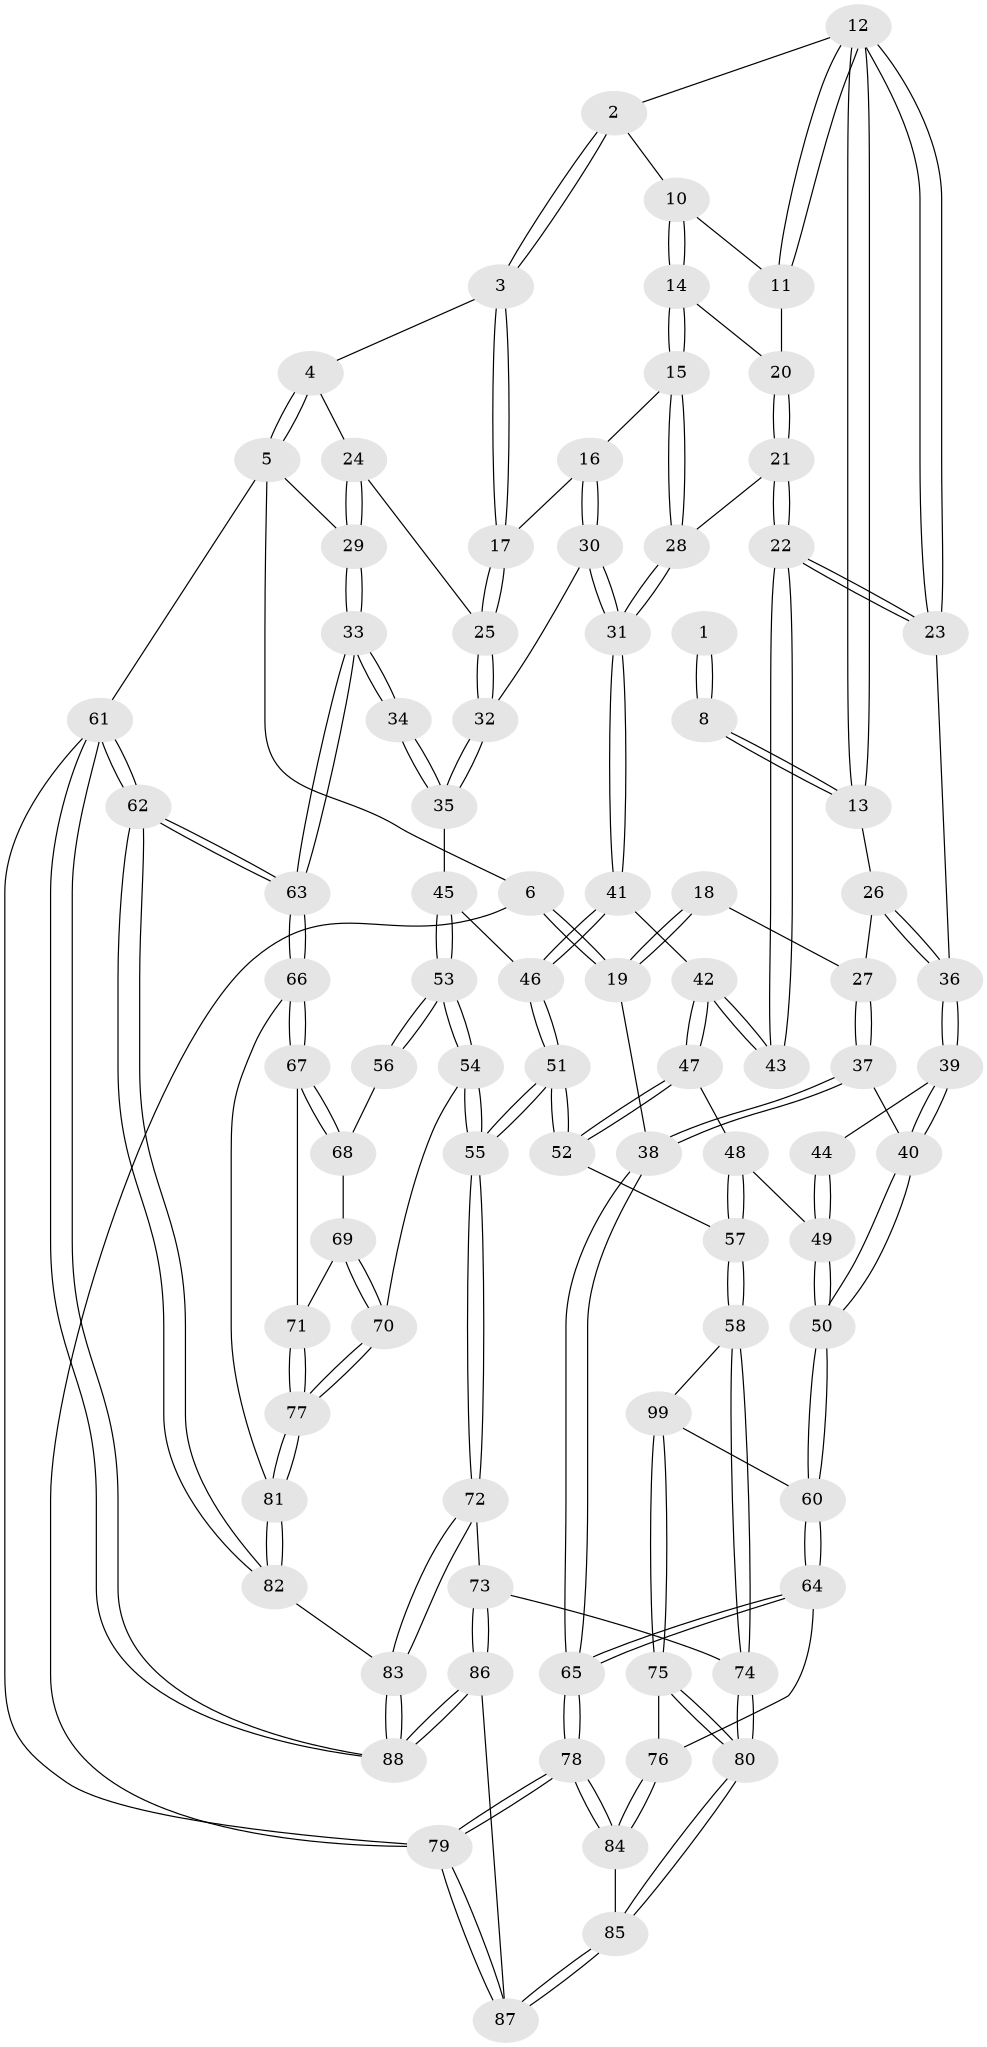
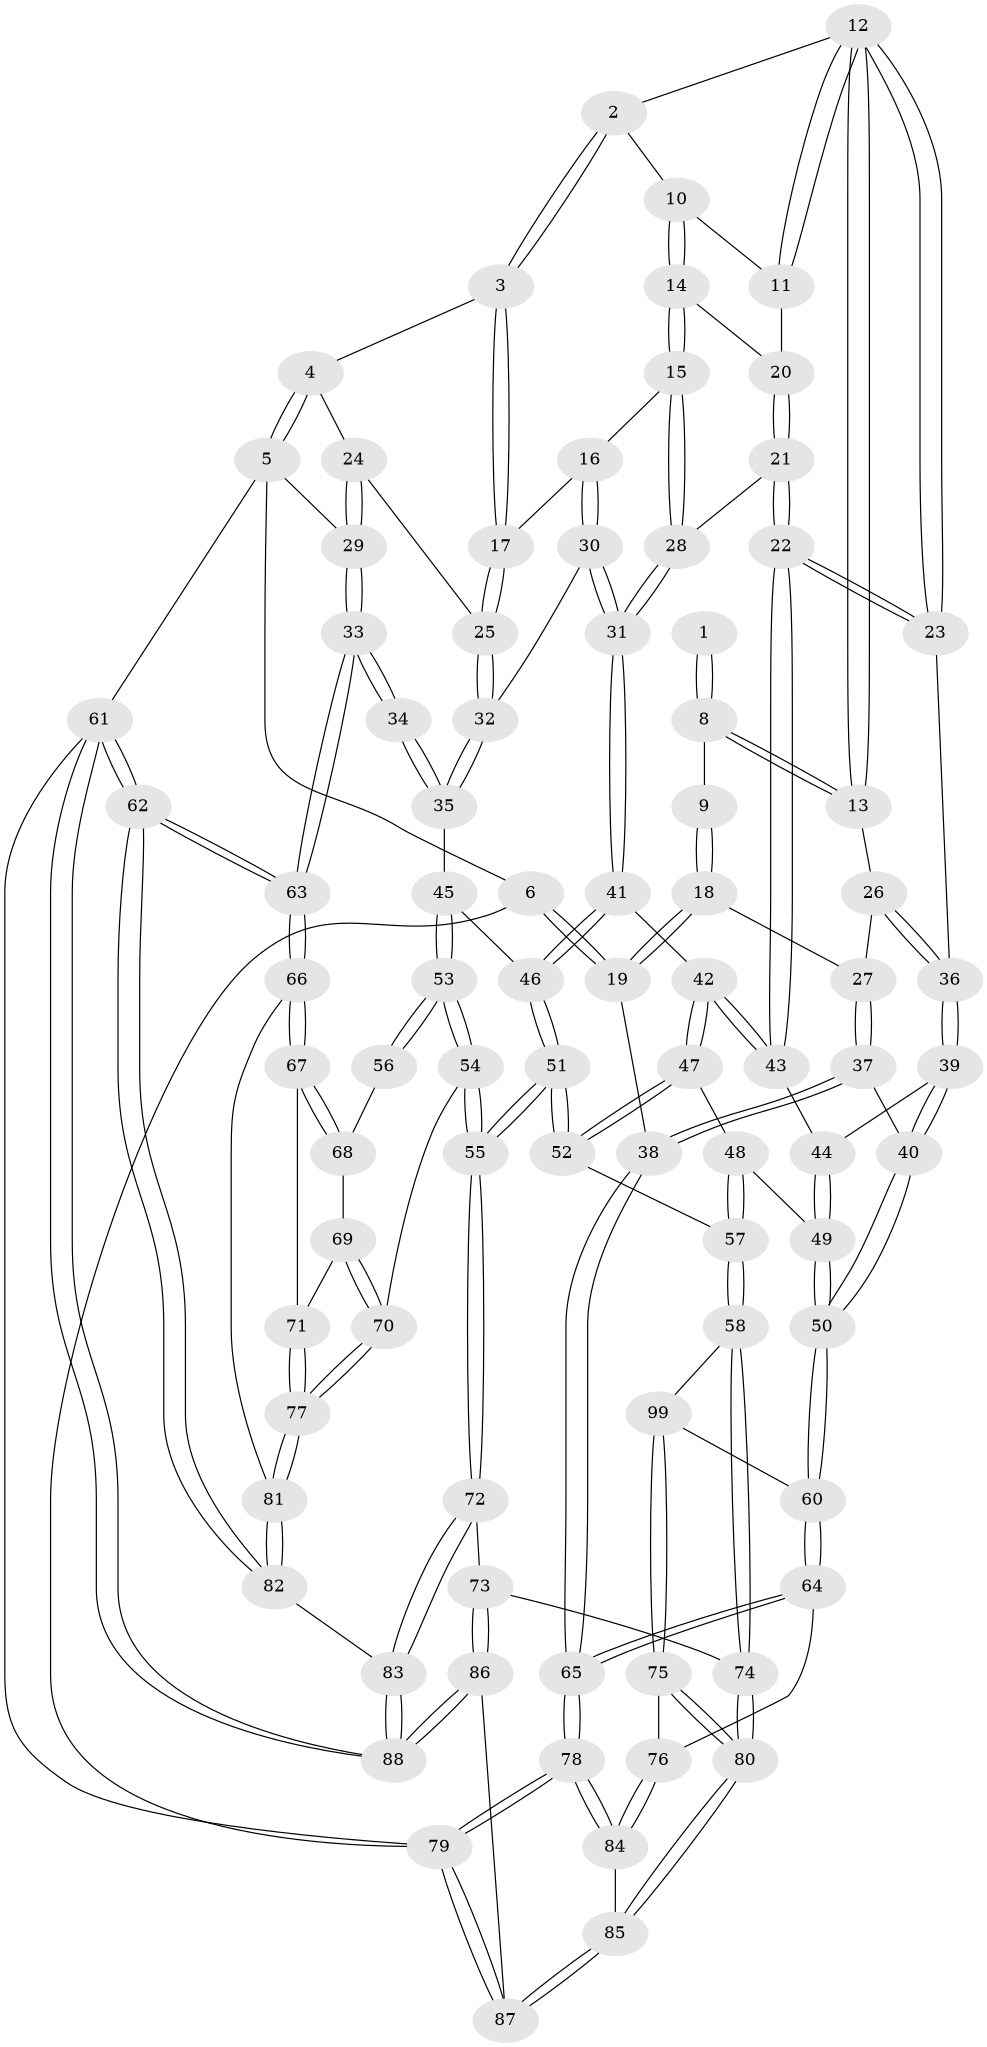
node "9": added
edge "43" -- "44": added
